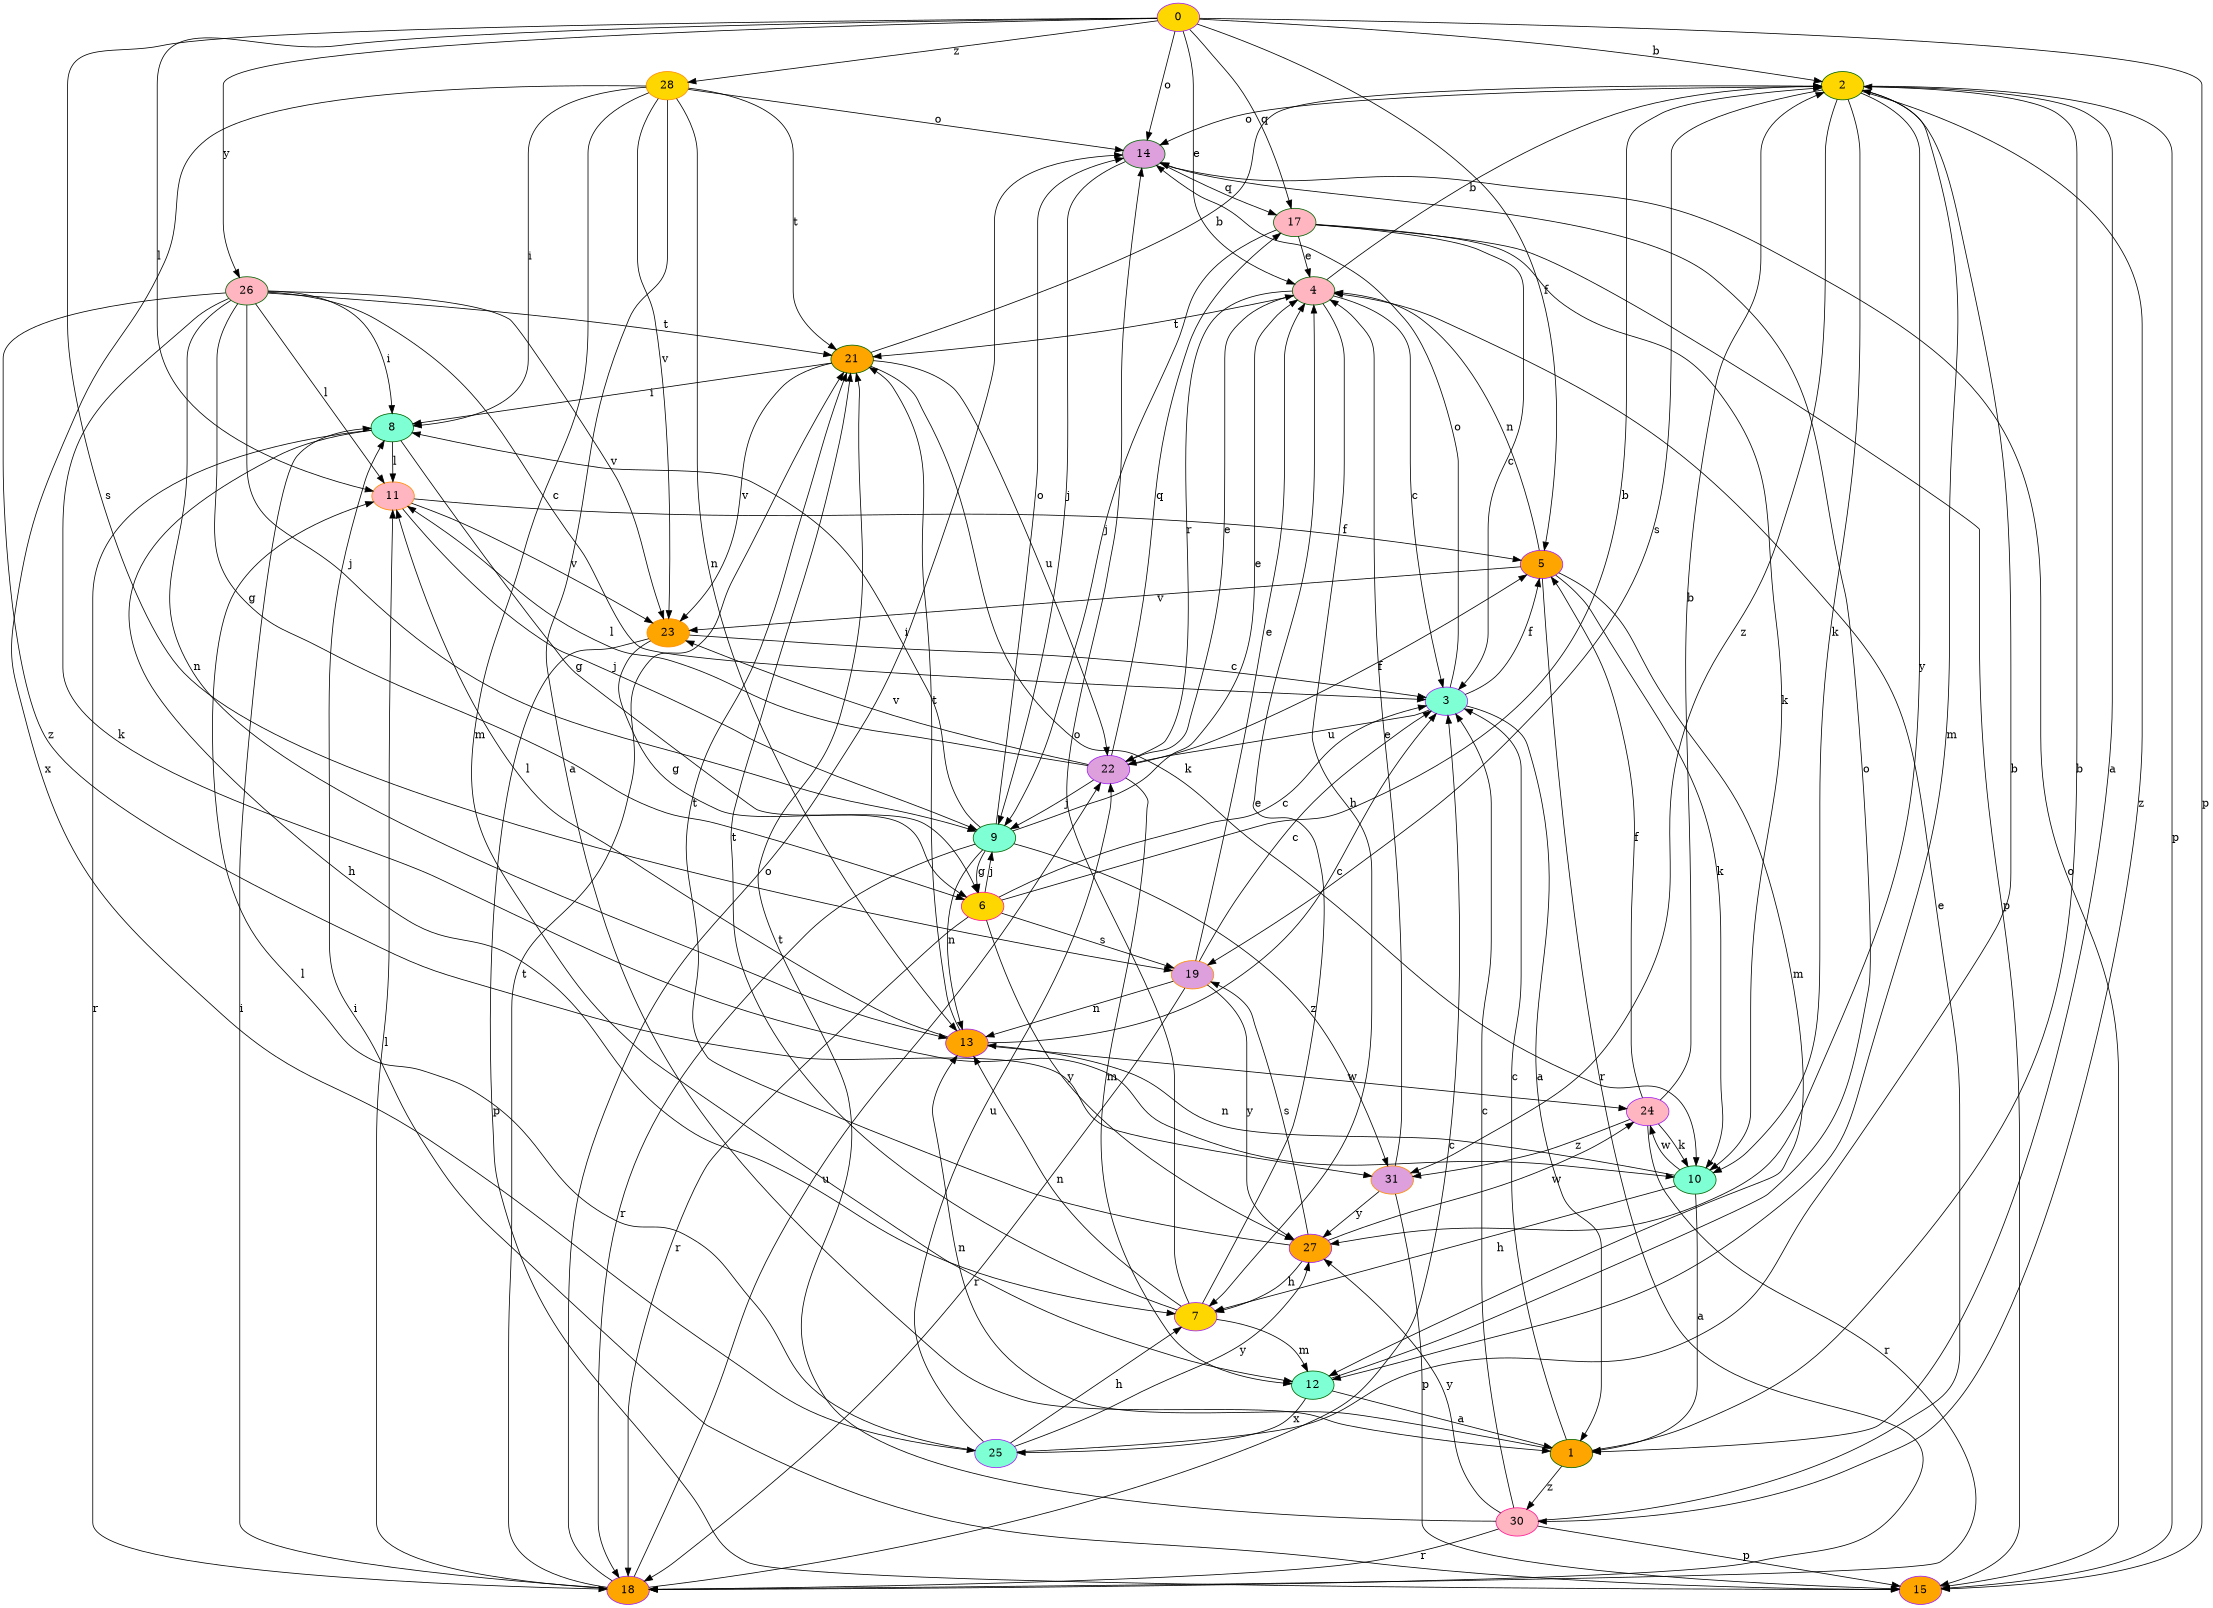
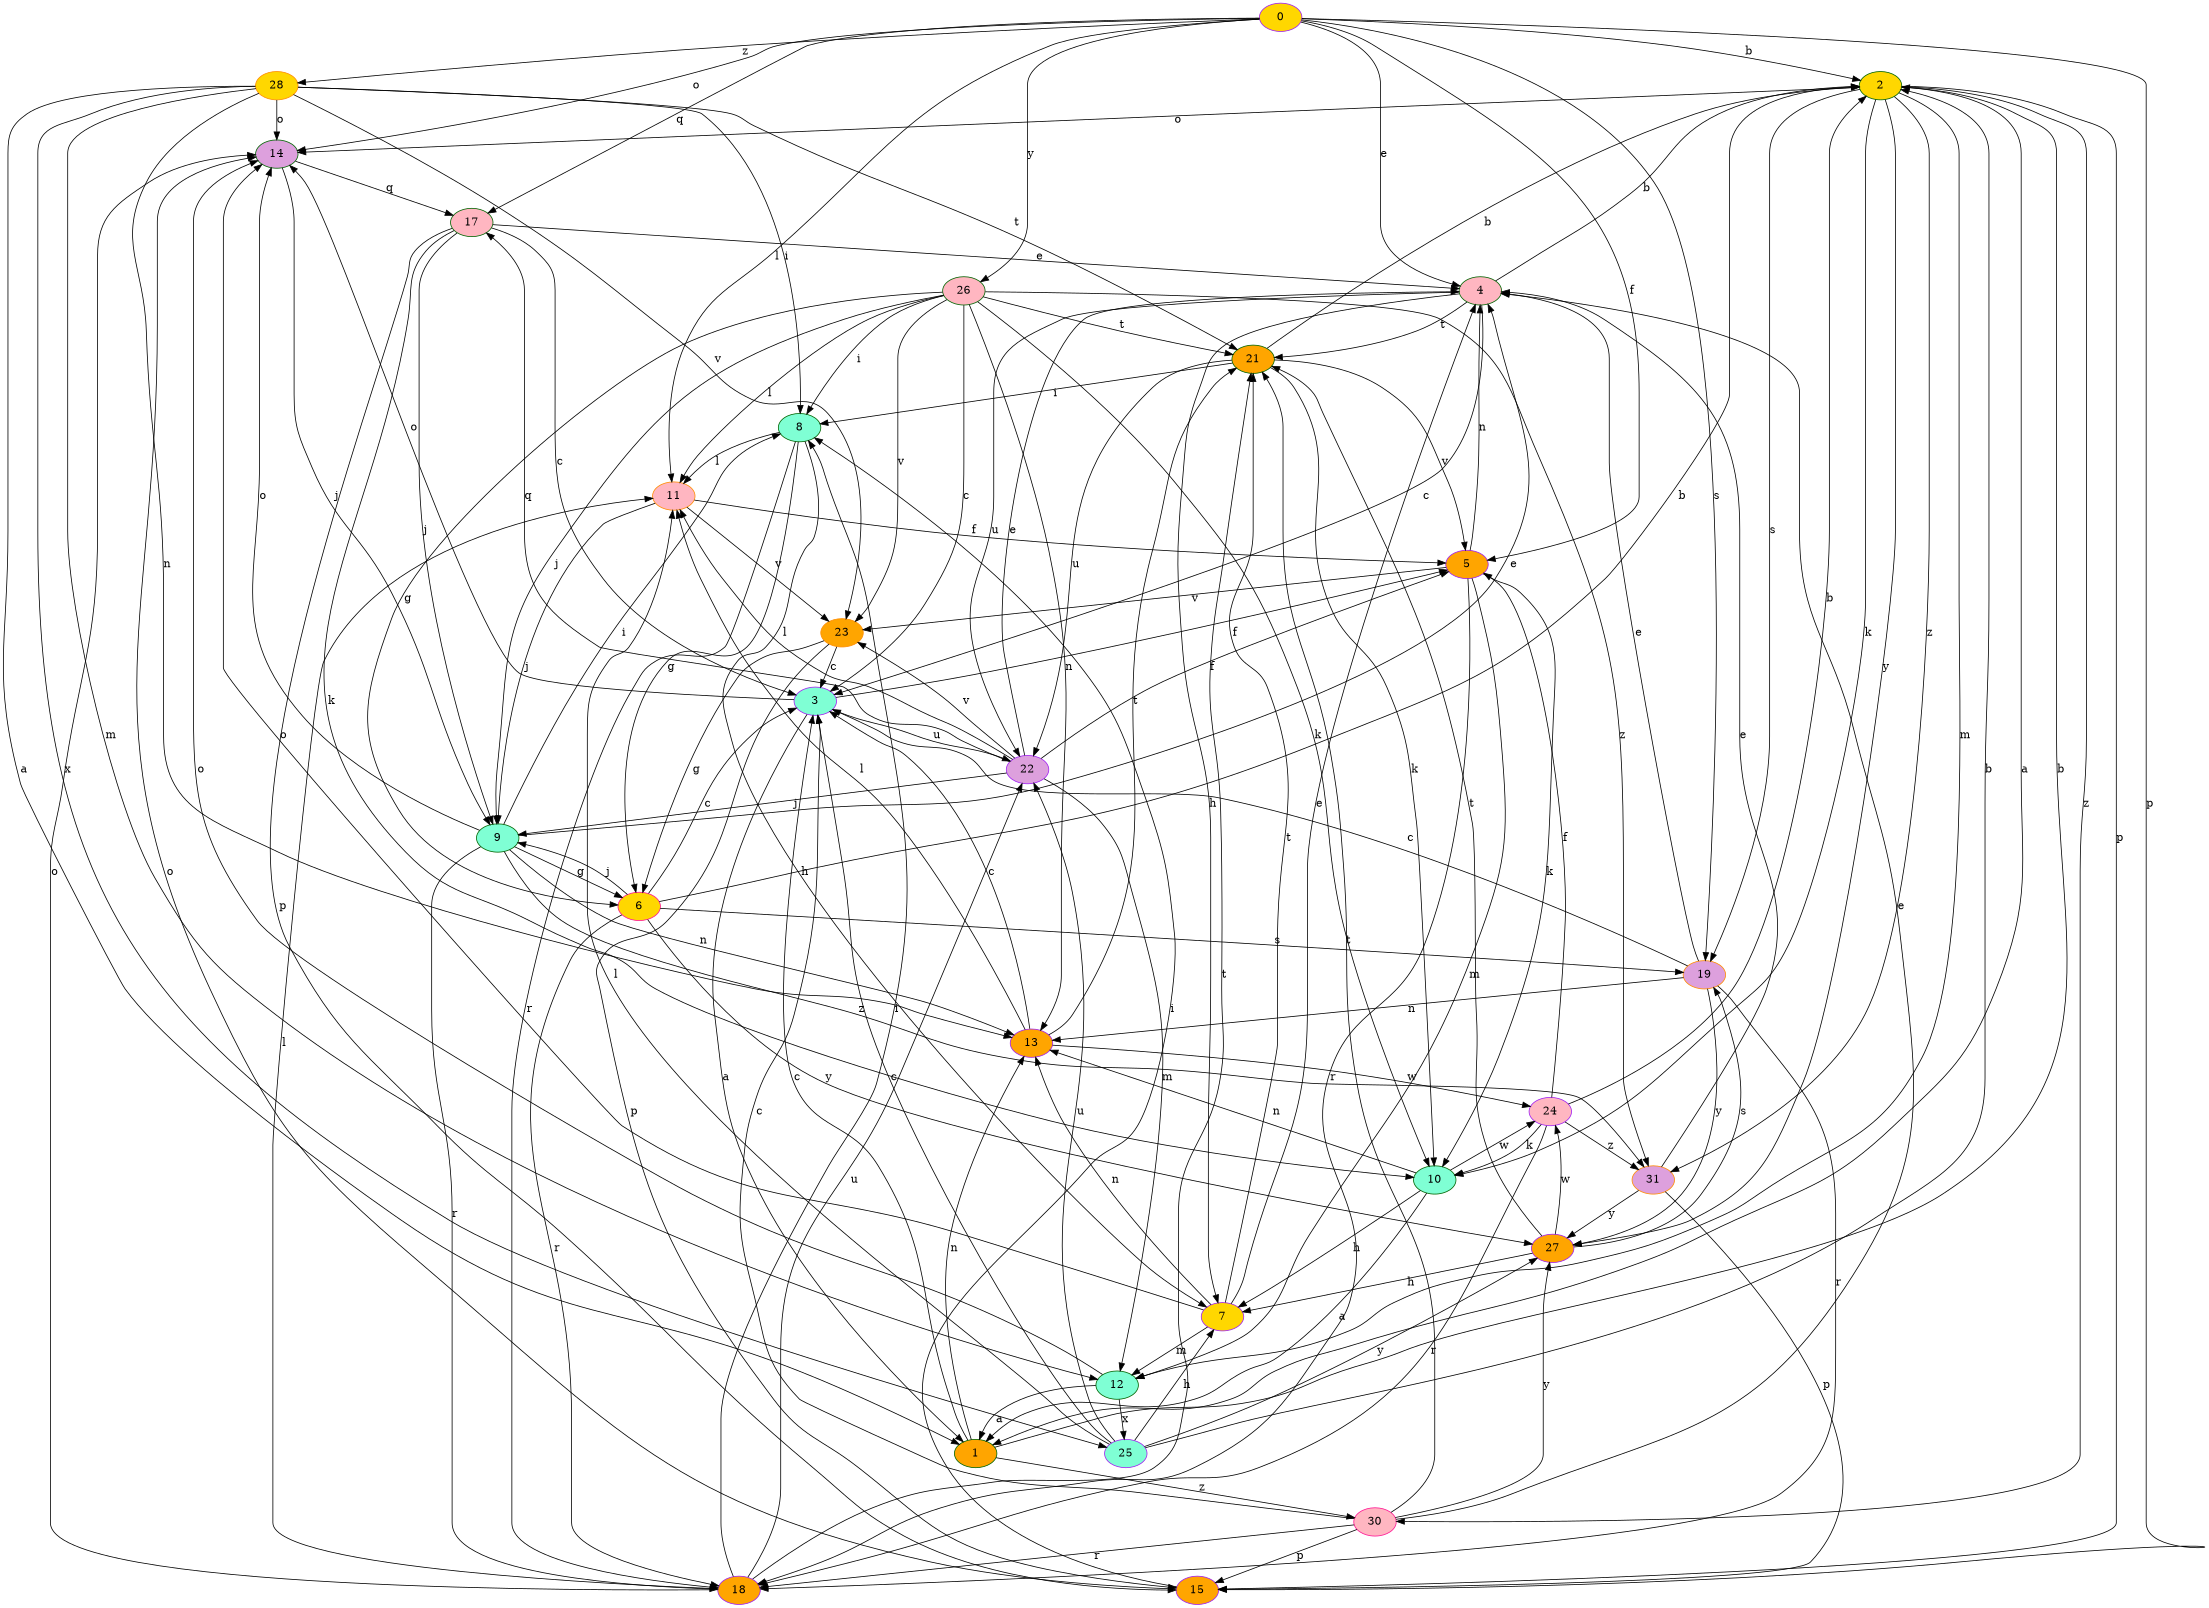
edge "21" -> "23": now "21" -> "5"
edge "4" -> "22": label "r" -> "u"
edge "18" -> "3": now "25" -> "3"
